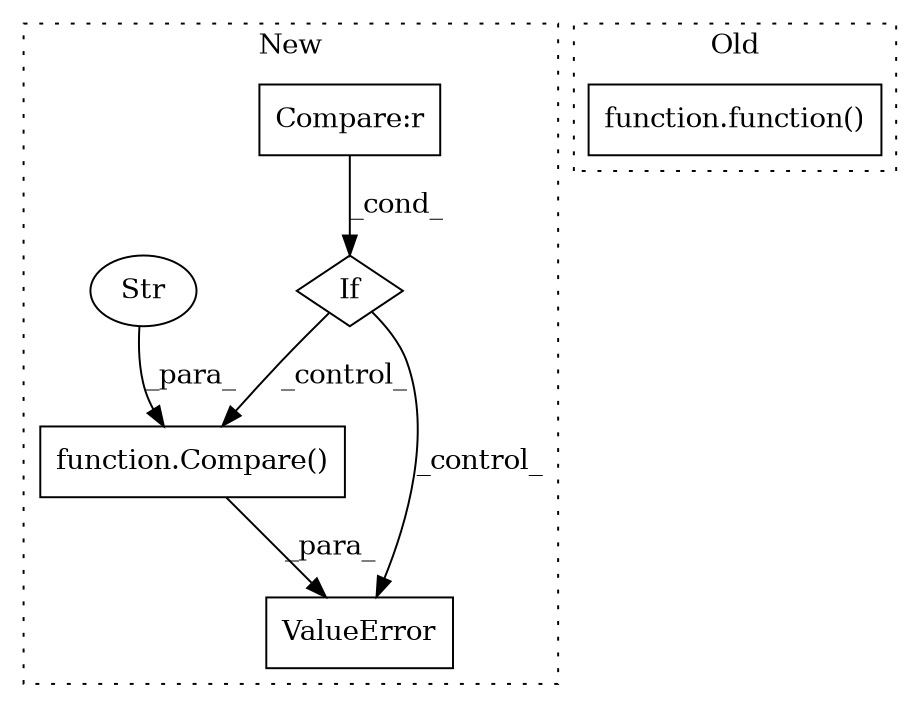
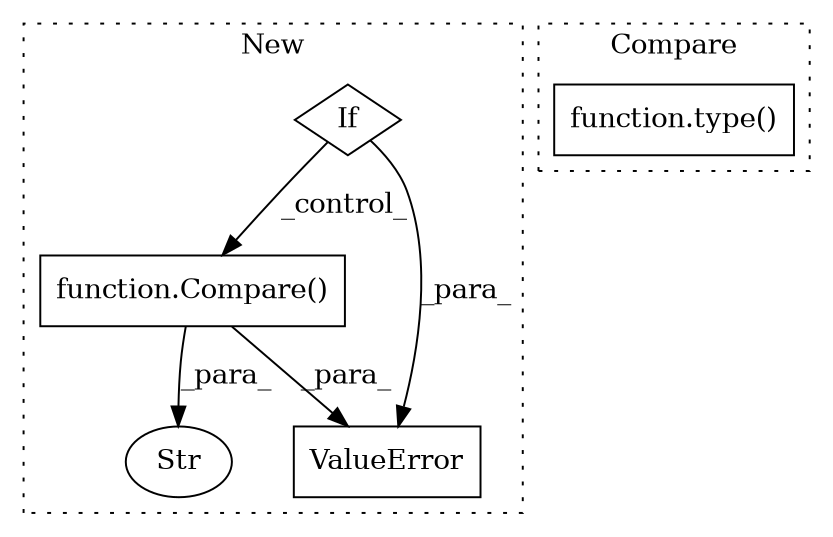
cluster "Old": label "Old" -> "Compare"
node "Compare:r": removed
node "function.function()": label "function.function()" -> "function.type()"
edge "Str" -> "function.Compare()": reversed
edge "If" -> "ValueError": label "_control_" -> "_para_"
